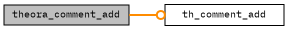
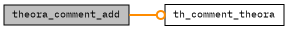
node "th_comment_add": label "th_comment_add" -> "th_comment_theora"
